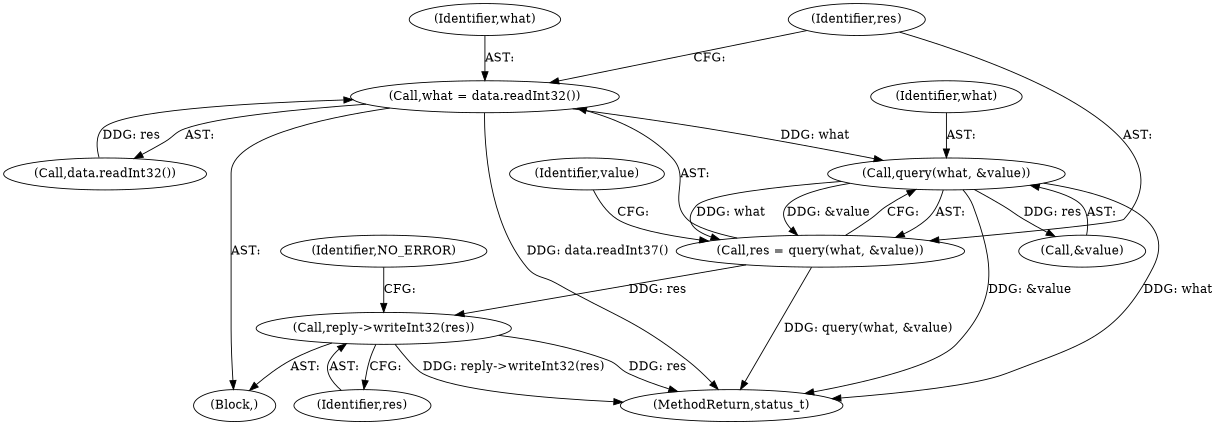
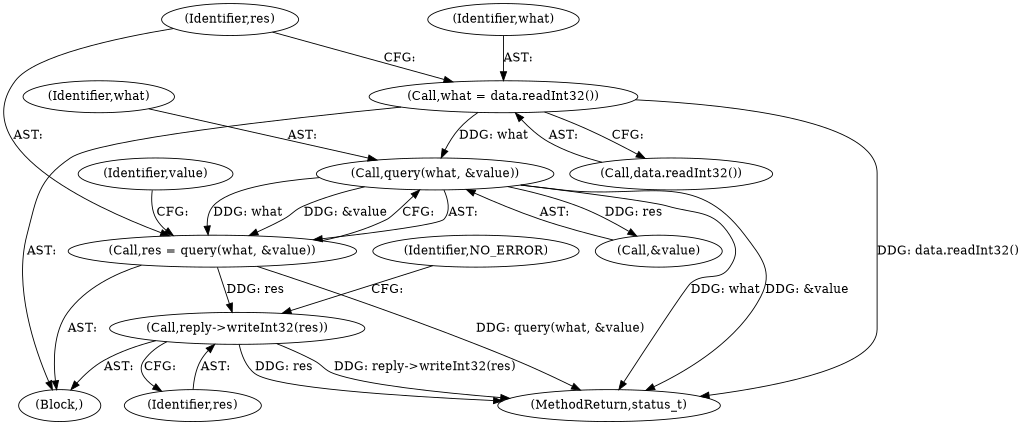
edge "(Call,data.readInt32())" -> "(Call,what = data.readInt32())": label "DDG: res" -> "AST: "
edge "(Call,what = data.readInt32())" -> "(Call,data.readInt32())": label "AST: " -> "CFG: "
edge "(Call,res = query(what, &value))" -> "(Call,what = data.readInt32())": now "(Call,res = query(what, &value))" -> "(Block,)"
edge "(Call,what = data.readInt32())" -> "(MethodReturn,status_t)": label "DDG: data.readInt37()" -> "DDG: data.readInt32()"
